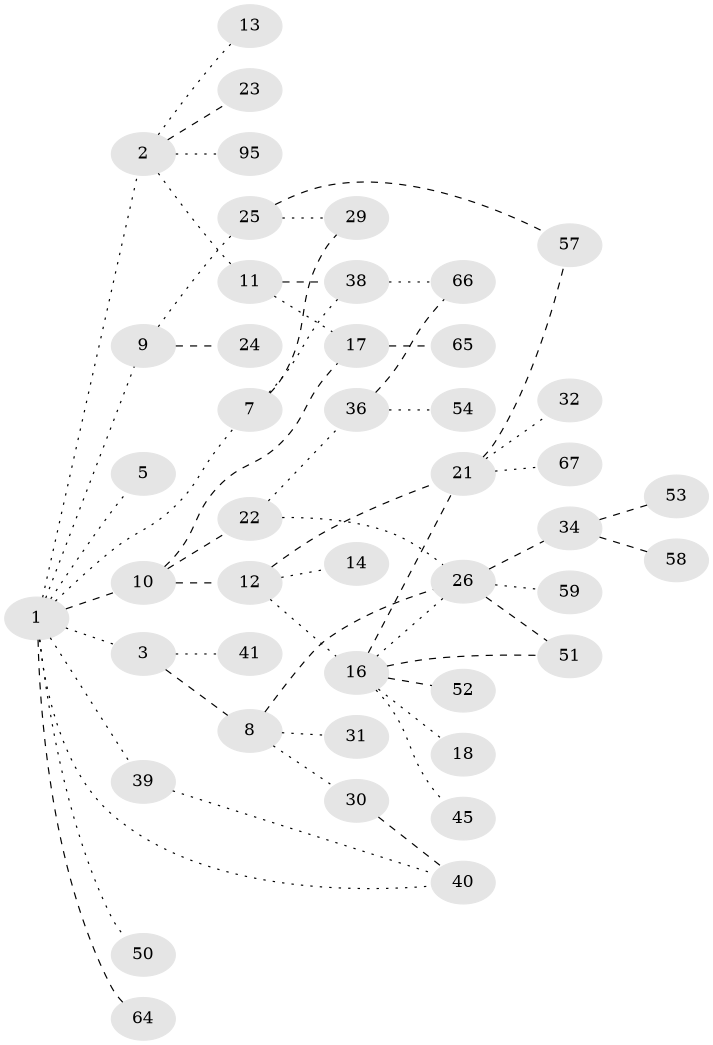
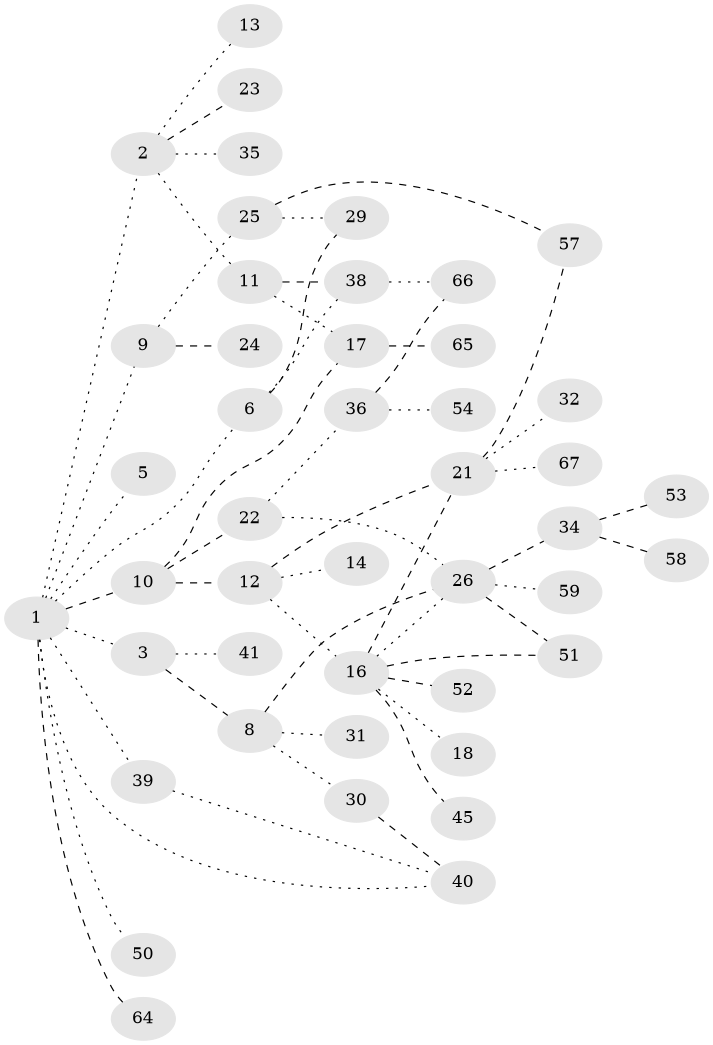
node "95": label "95" -> "35"
node "7": label "7" -> "6"
edge "16" -- "45": style dotted -> dashed
